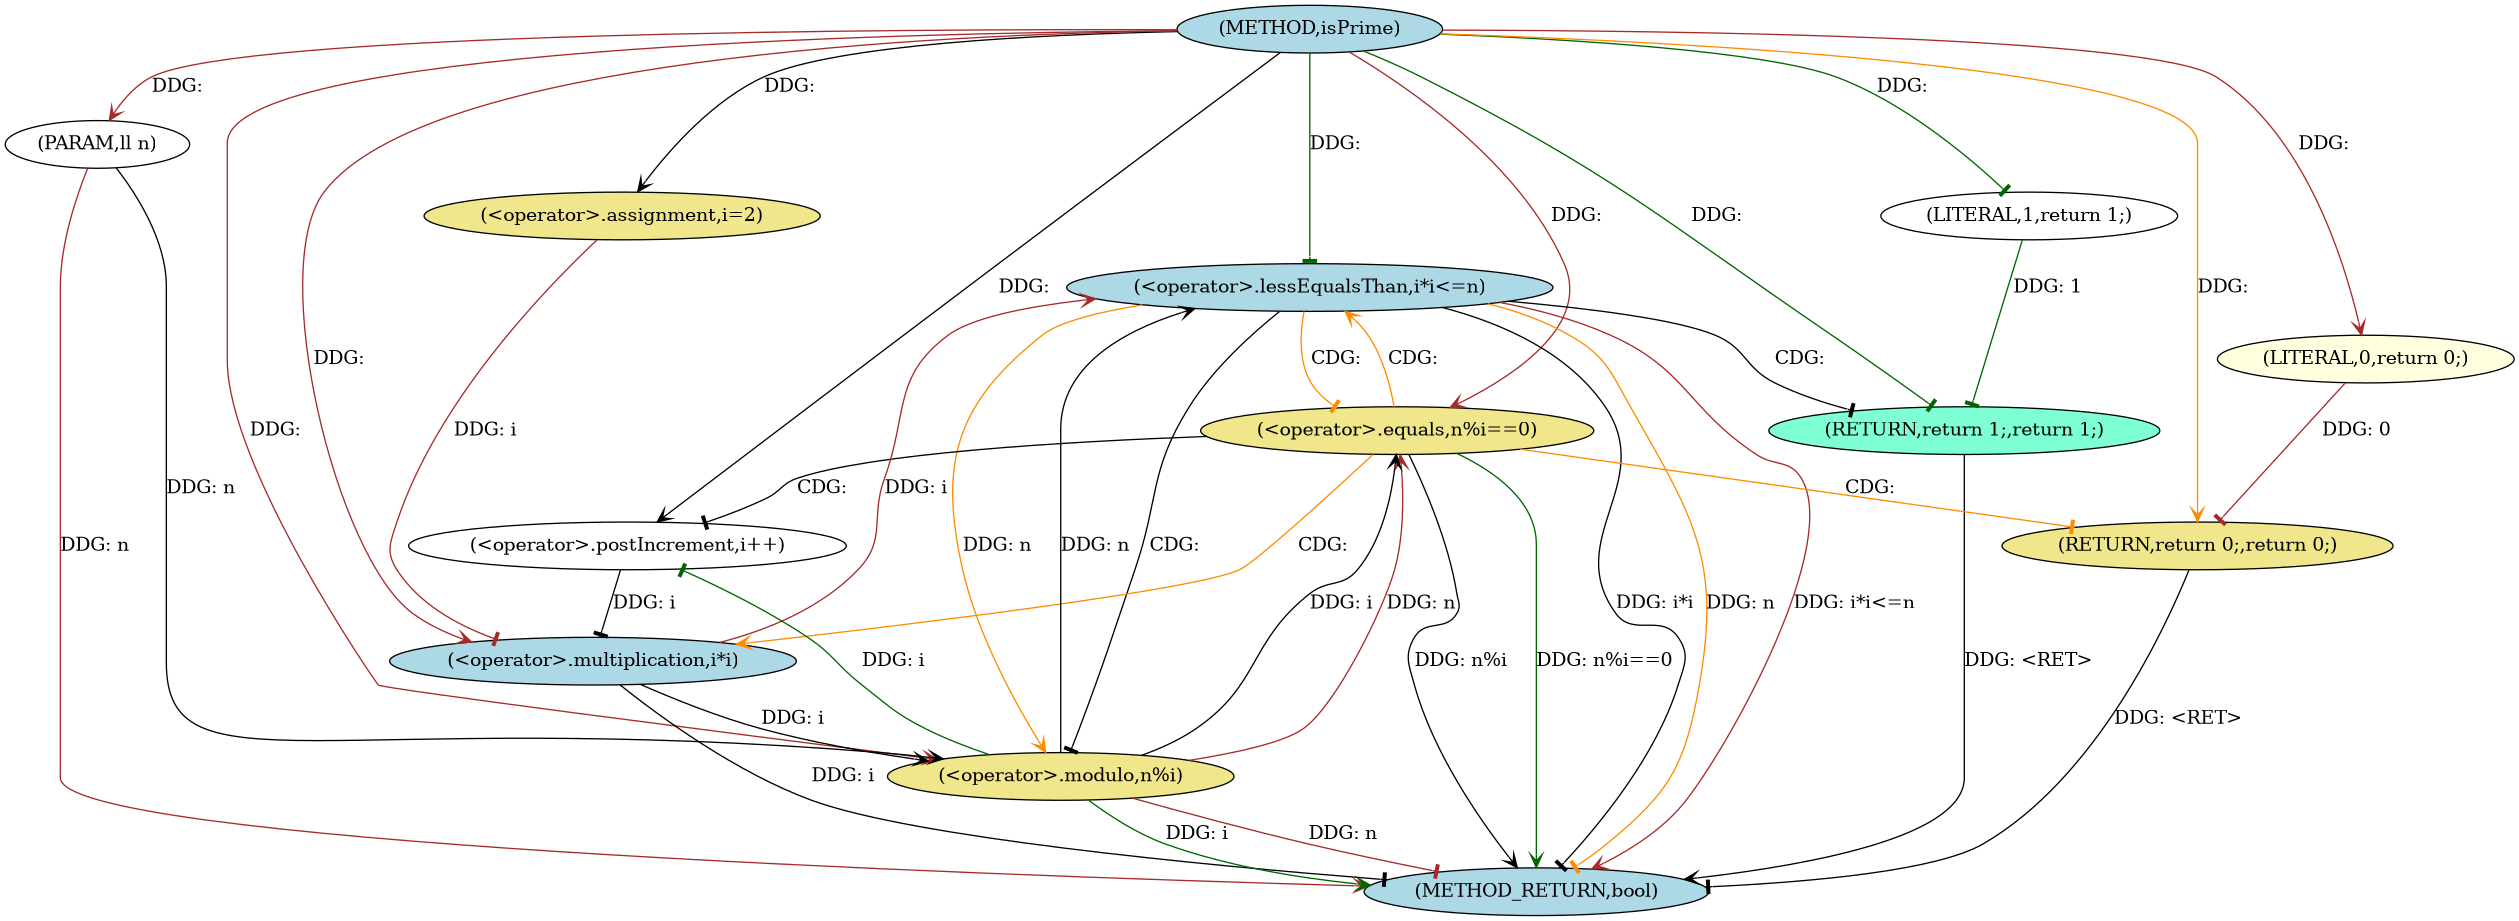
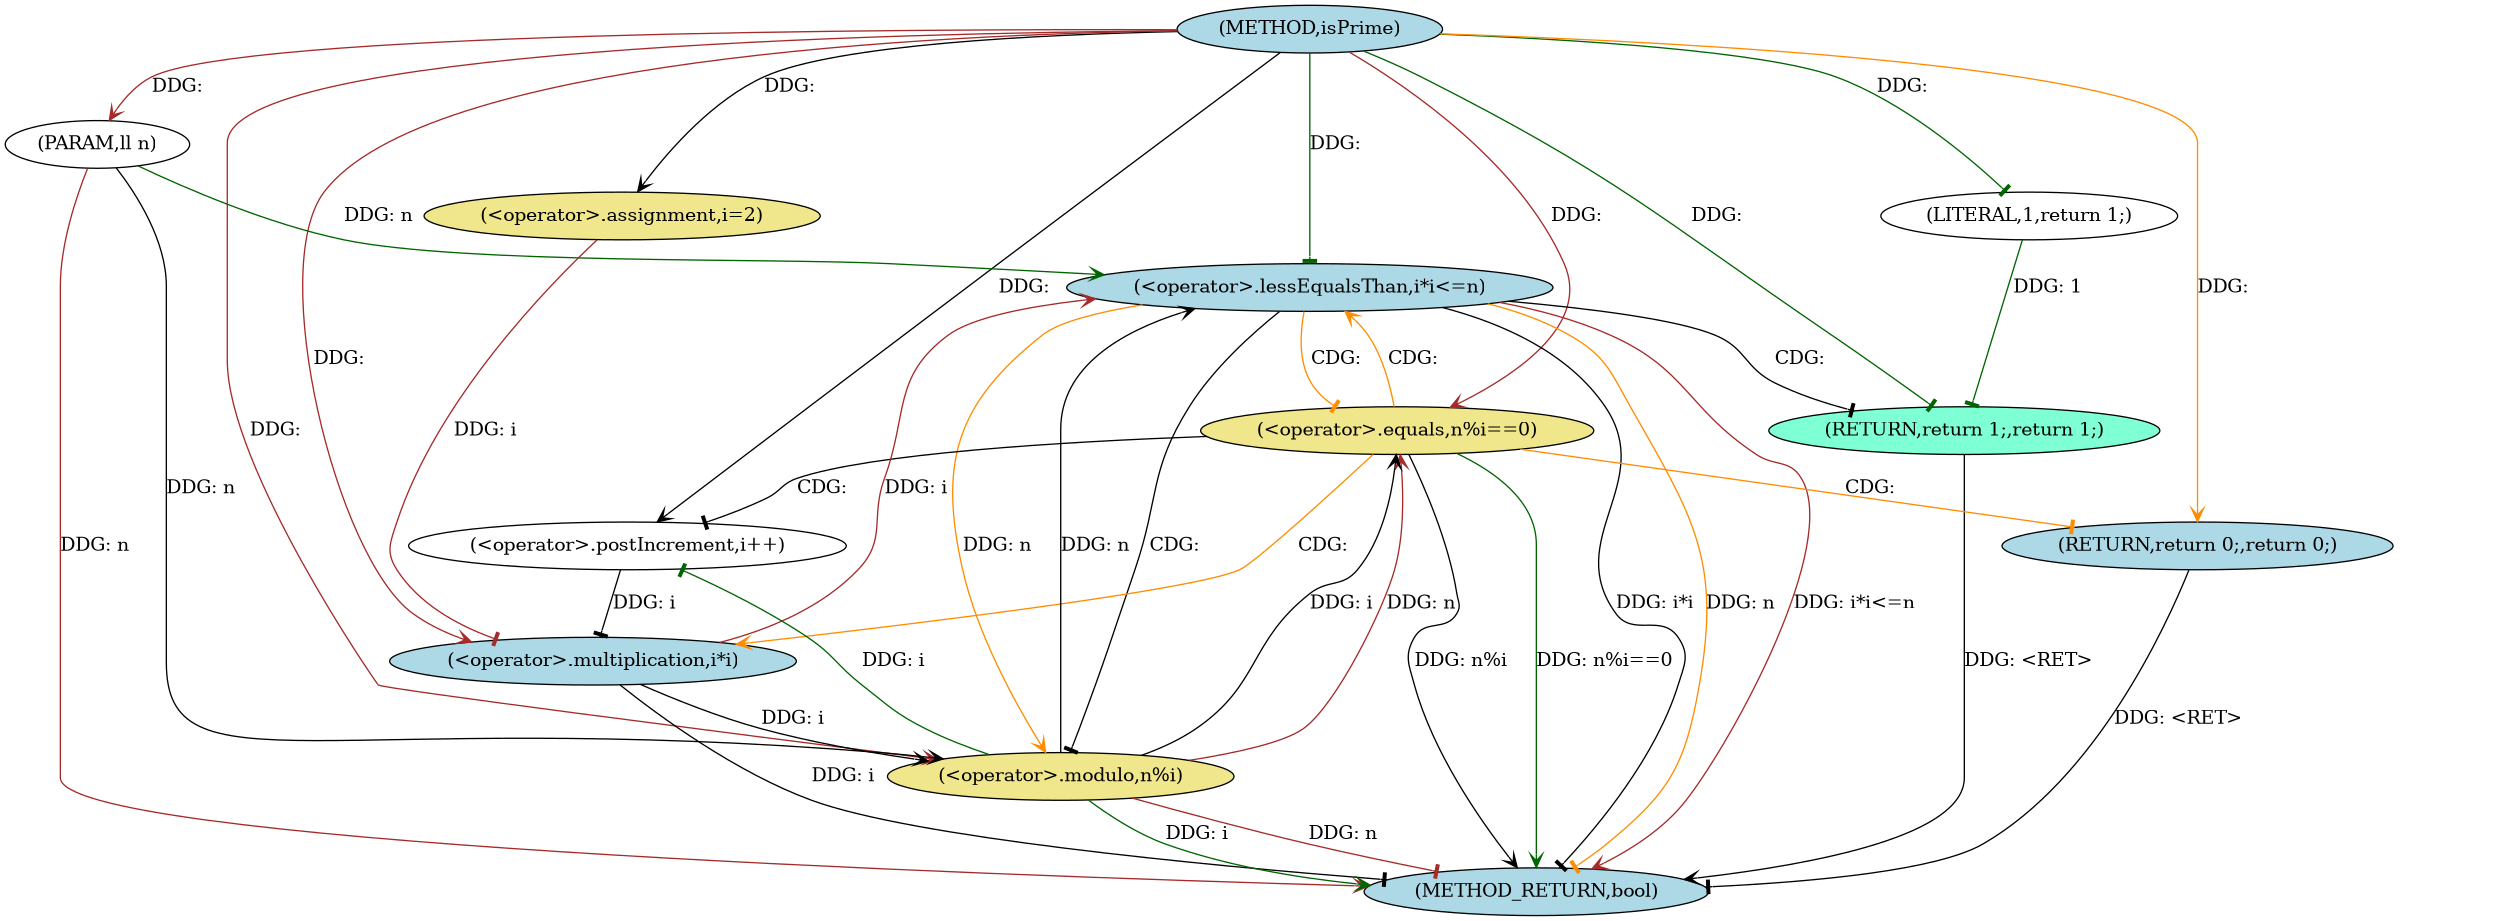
edge "(PARAM,ll n)" -> "(<operator>.lessEqualsThan,i*i<=n)": added, label "DDG: n"
node "(LITERAL,0,return 0;)": removed
node "(RETURN,return 0;,return 0;)": fillcolor khaki -> lightblue
